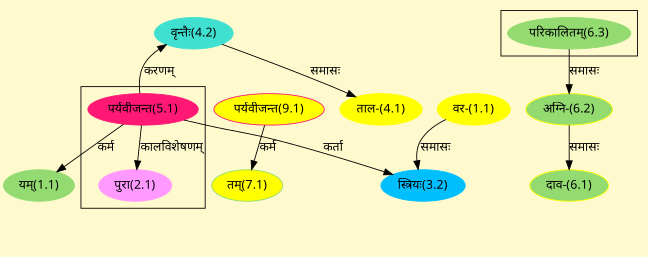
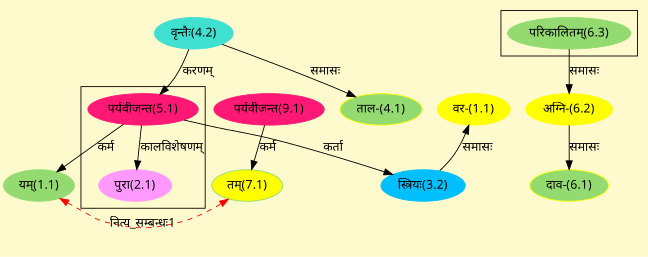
edge "पर्यवीजन्त(5.1)" -> "वृन्तैः(4.2)": reversed
node "पर्यवीजन्त(9.1)": fillcolor #ffff00 -> #ff1975
node "ताल-(4.1)": fillcolor #ffff00 -> #93db70
node "अग्नि-(6.2)": fillcolor #93db70 -> #ffff00
edge "वर-(1.1)" -> "स्त्रियः(3.2)": reversed
edge "यम्(1.1)" -- "तम्(7.1)": added, label "नित्य_सम्बन्धः1"
